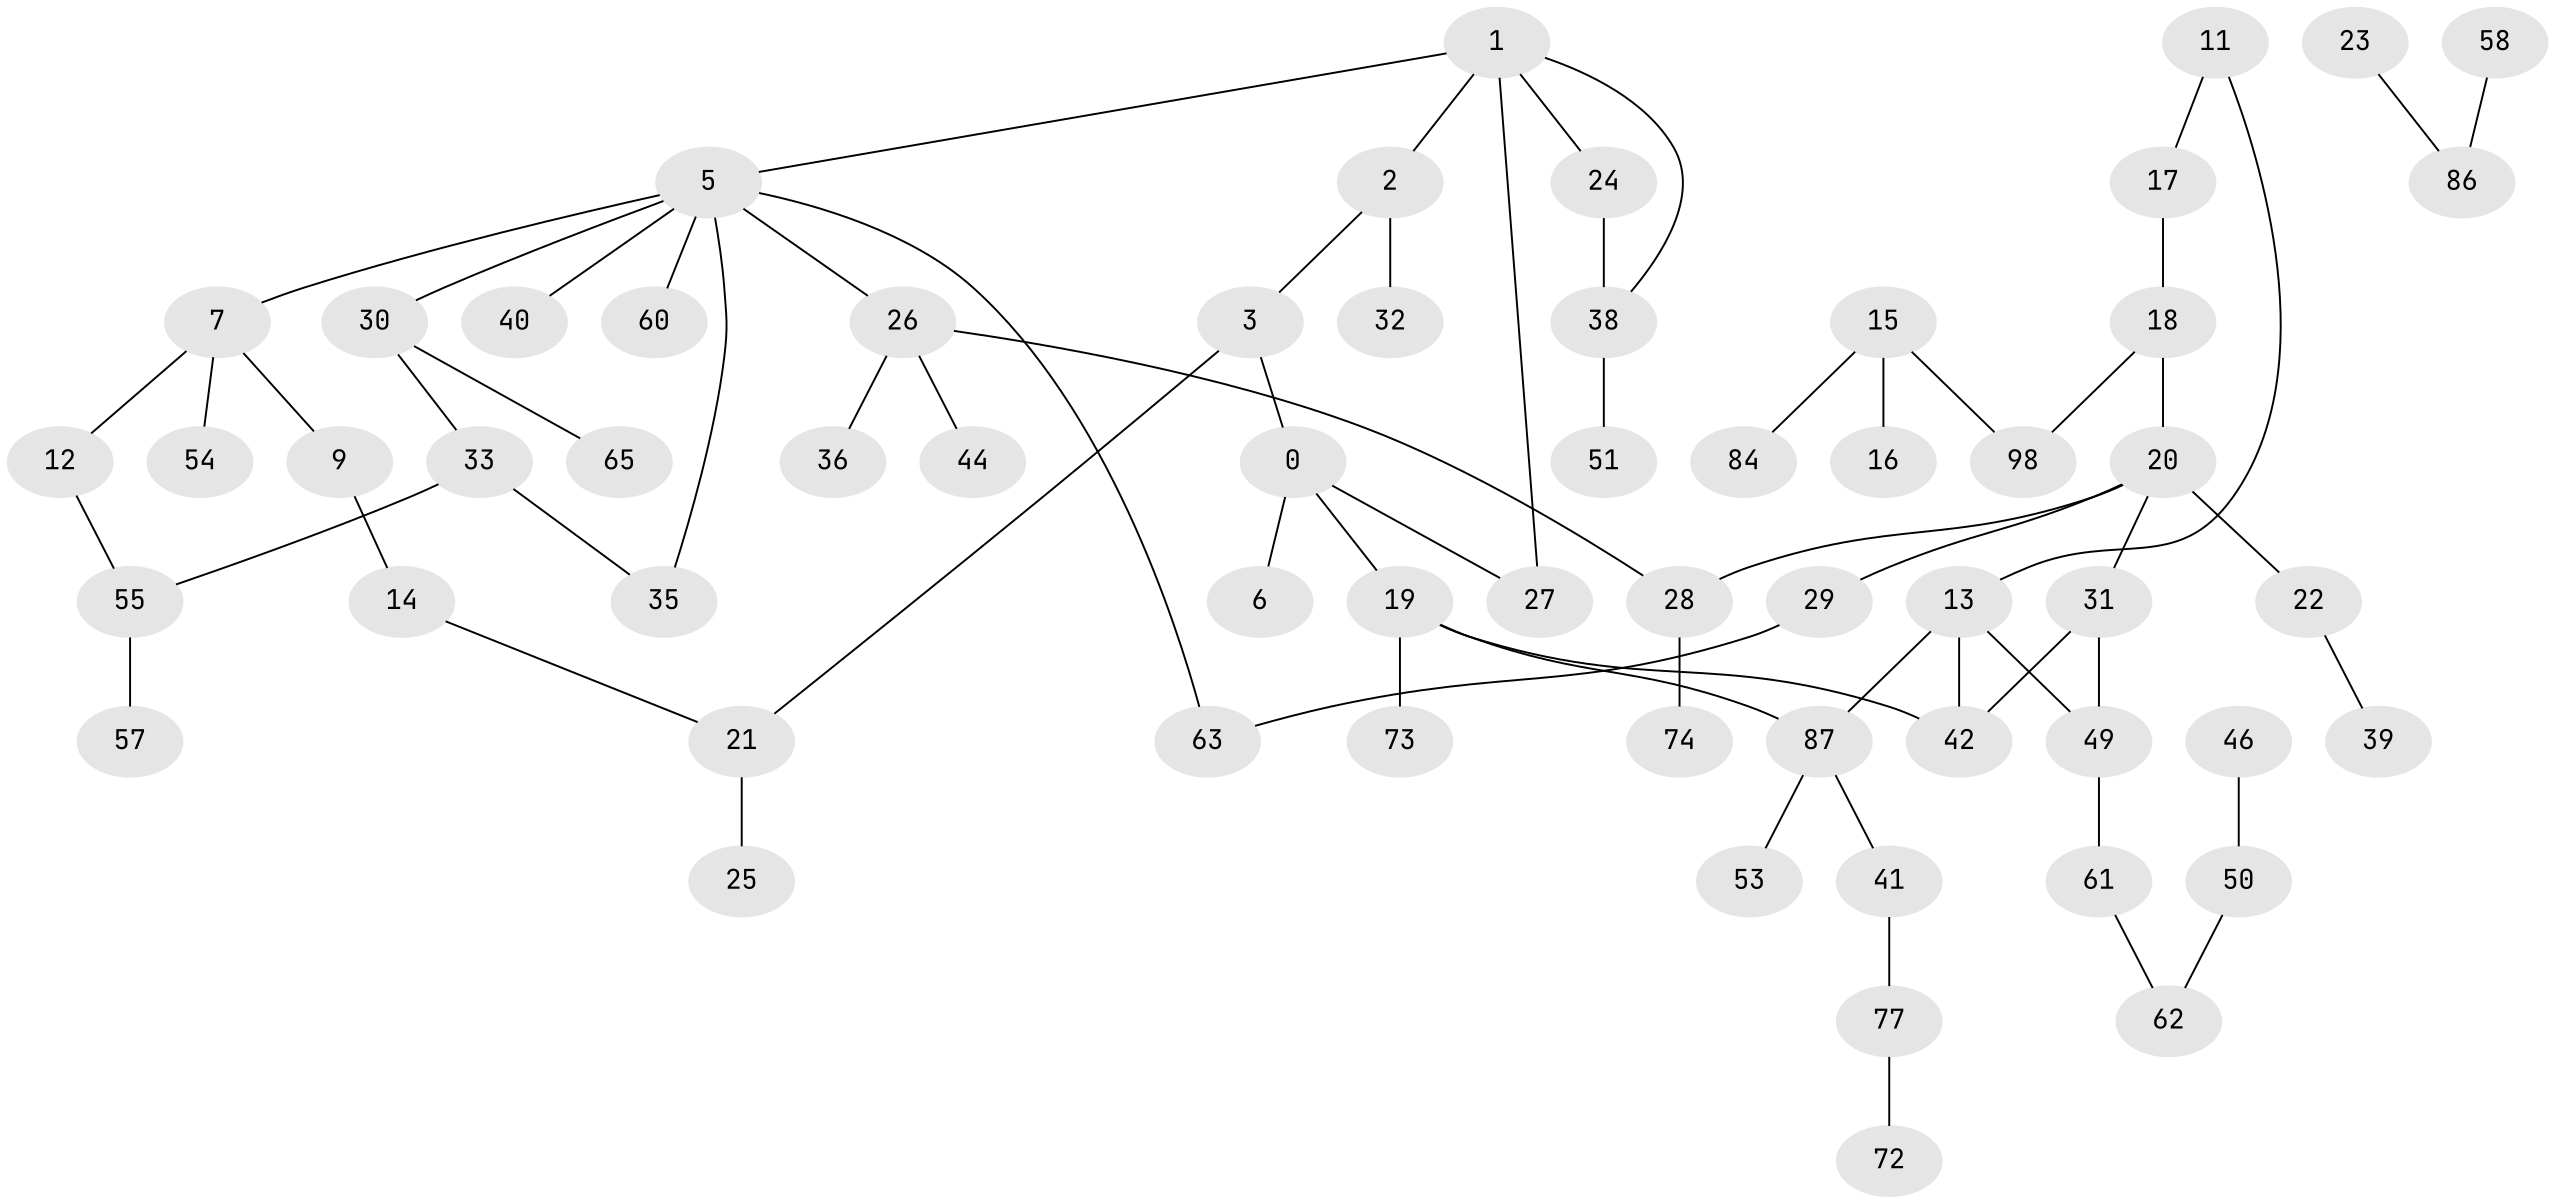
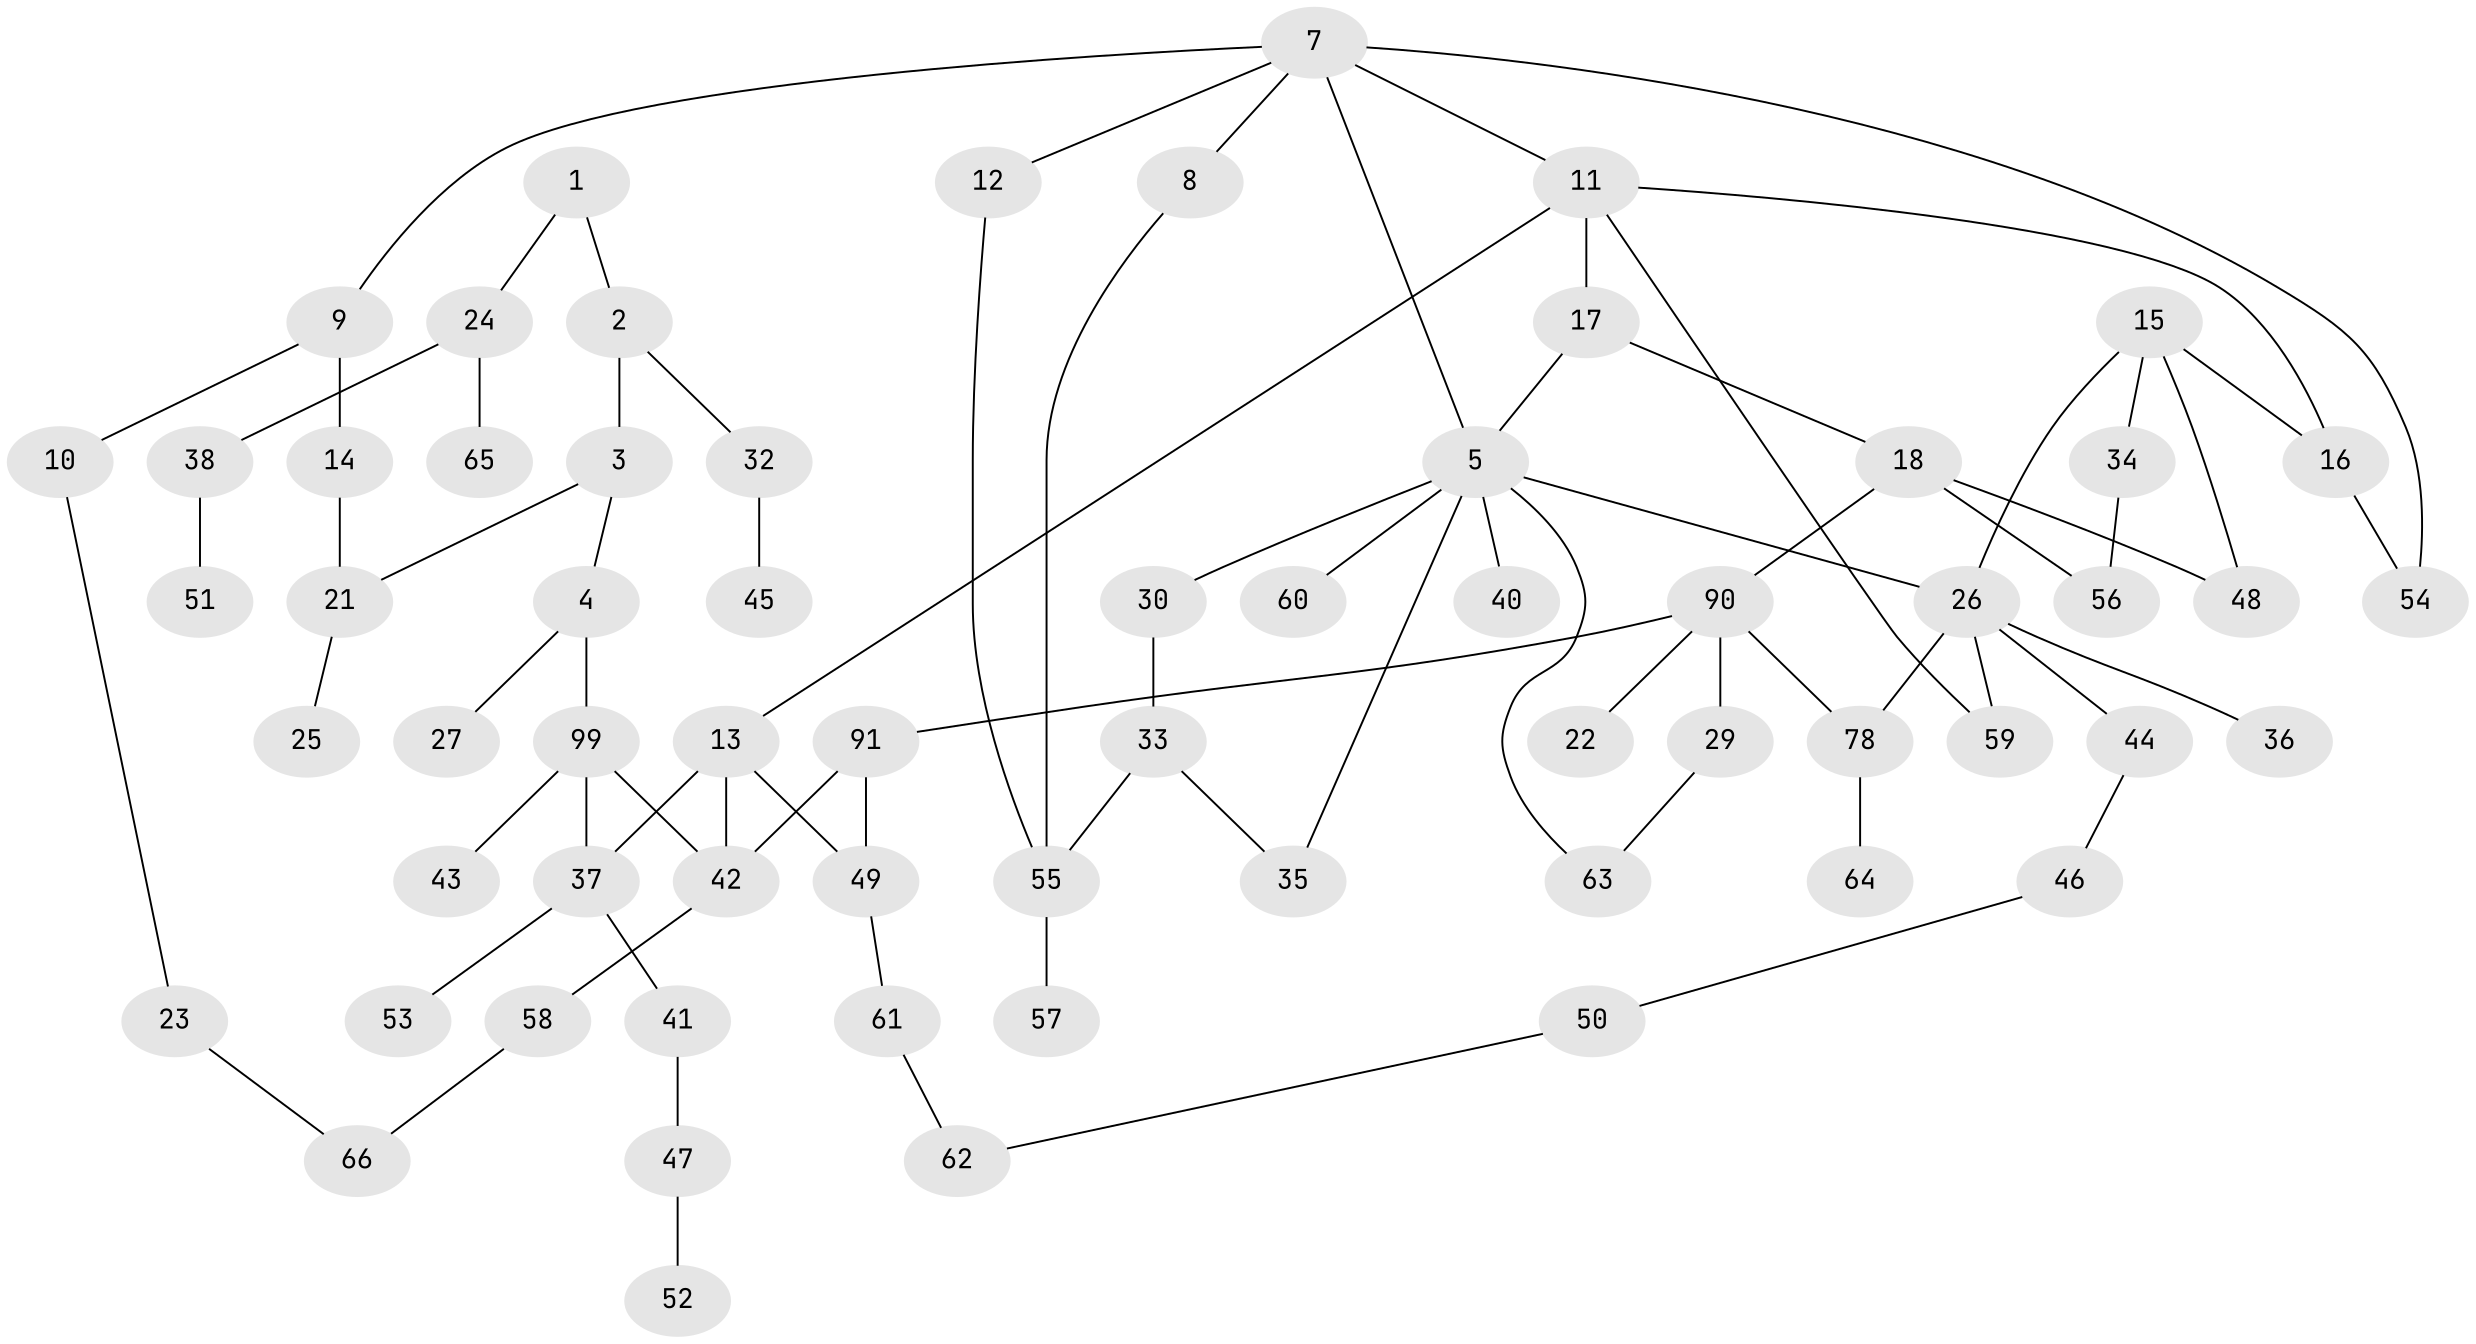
edge "1" -- "5": now "17" -- "5"
edge "7" -- "11": added
edge "1" -- "38": removed
node "8": added
node "86": label "86" -> "66"
edge "11" -- "16": added
edge "1" -- "27": removed
edge "30" -- "65": now "24" -- "65"
edge "15" -- "26": added
node "10": added
node "0": label "0" -> "4"
node "84": label "84" -> "34"
node "98": label "98" -> "48"
node "20": label "20" -> "90"
edge "16" -- "54": added
node "45": added
node "6": removed
node "19": label "19" -> "99"
node "28": label "28" -> "78"
node "31": label "31" -> "91"
node "56": added
node "73": label "73" -> "43"
node "74": label "74" -> "64"
node "87": label "87" -> "37"
node "59": added
node "39": removed
edge "44" -- "46": added
edge "42" -- "58": added
node "77": label "77" -> "47"
node "72": label "72" -> "52"
